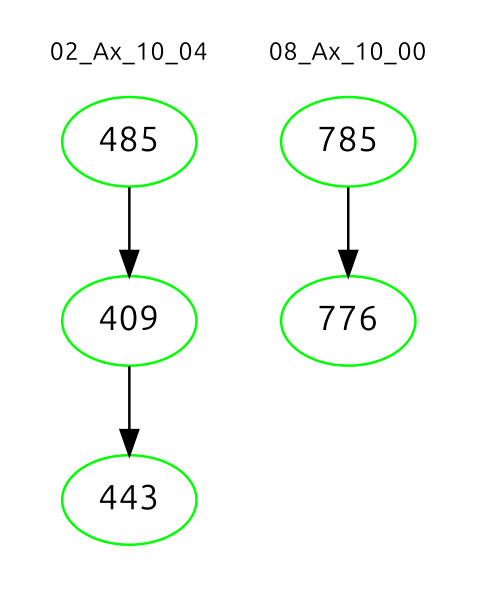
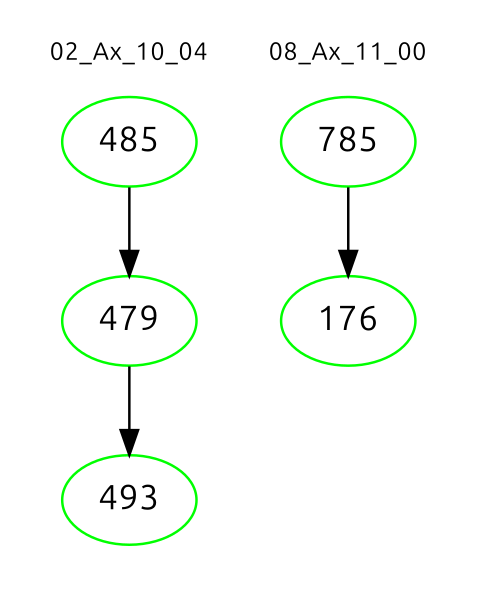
cluster "08_Ax_10_00": label "08_Ax_10_00" -> "08_Ax_11_00"
node "409": label "409" -> "479"
node "776": label "776" -> "176"
node "443": label "443" -> "493"
